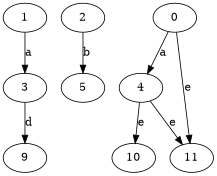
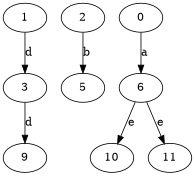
edge "1" -> "3": label "a" -> "d"
edge "0" -> "11": removed, label "e"
node "4": label "4" -> "6"
